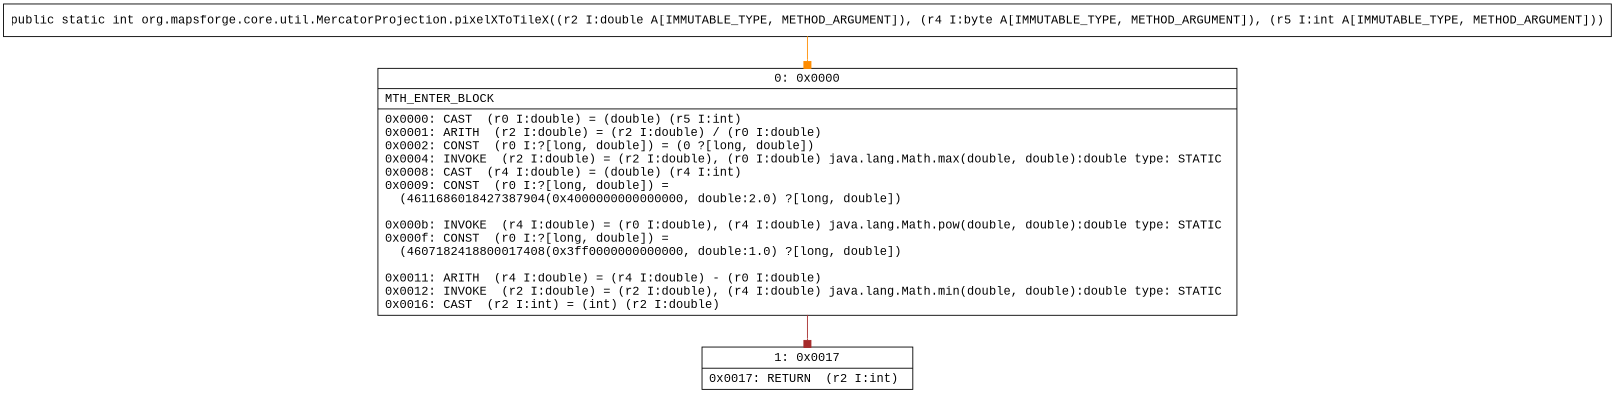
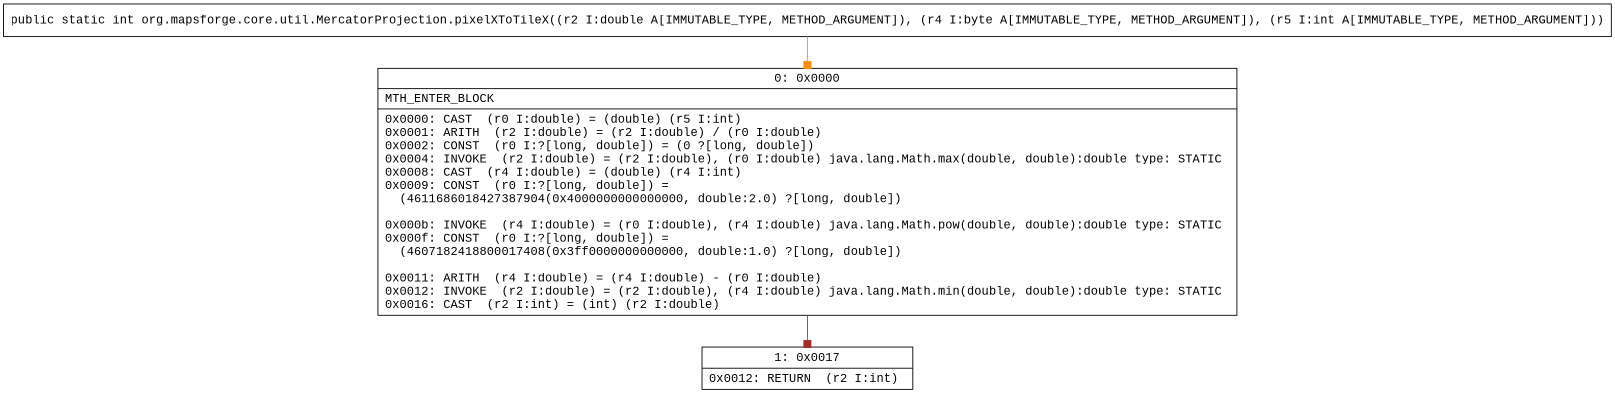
node "1: 0x0017": text "0x0017: RETURN  (r2 I:int)" -> "0x0012: RETURN  (r2 I:int)"
